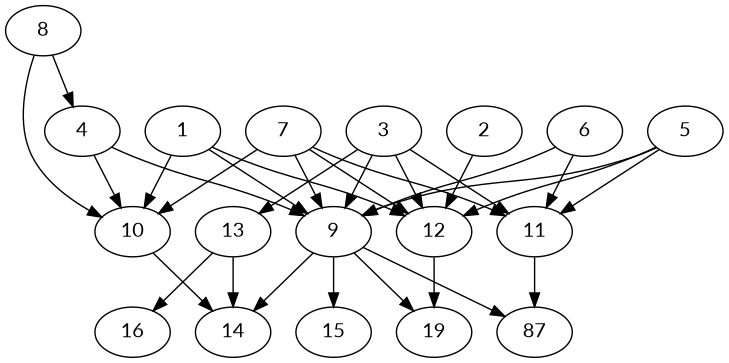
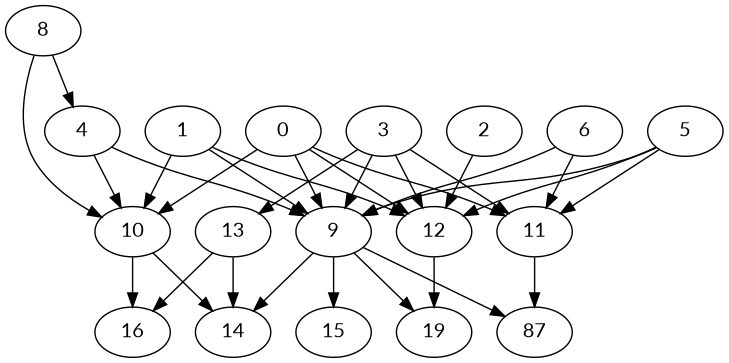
node "7": label "7" -> "0"
edge "10" -> "16": added
